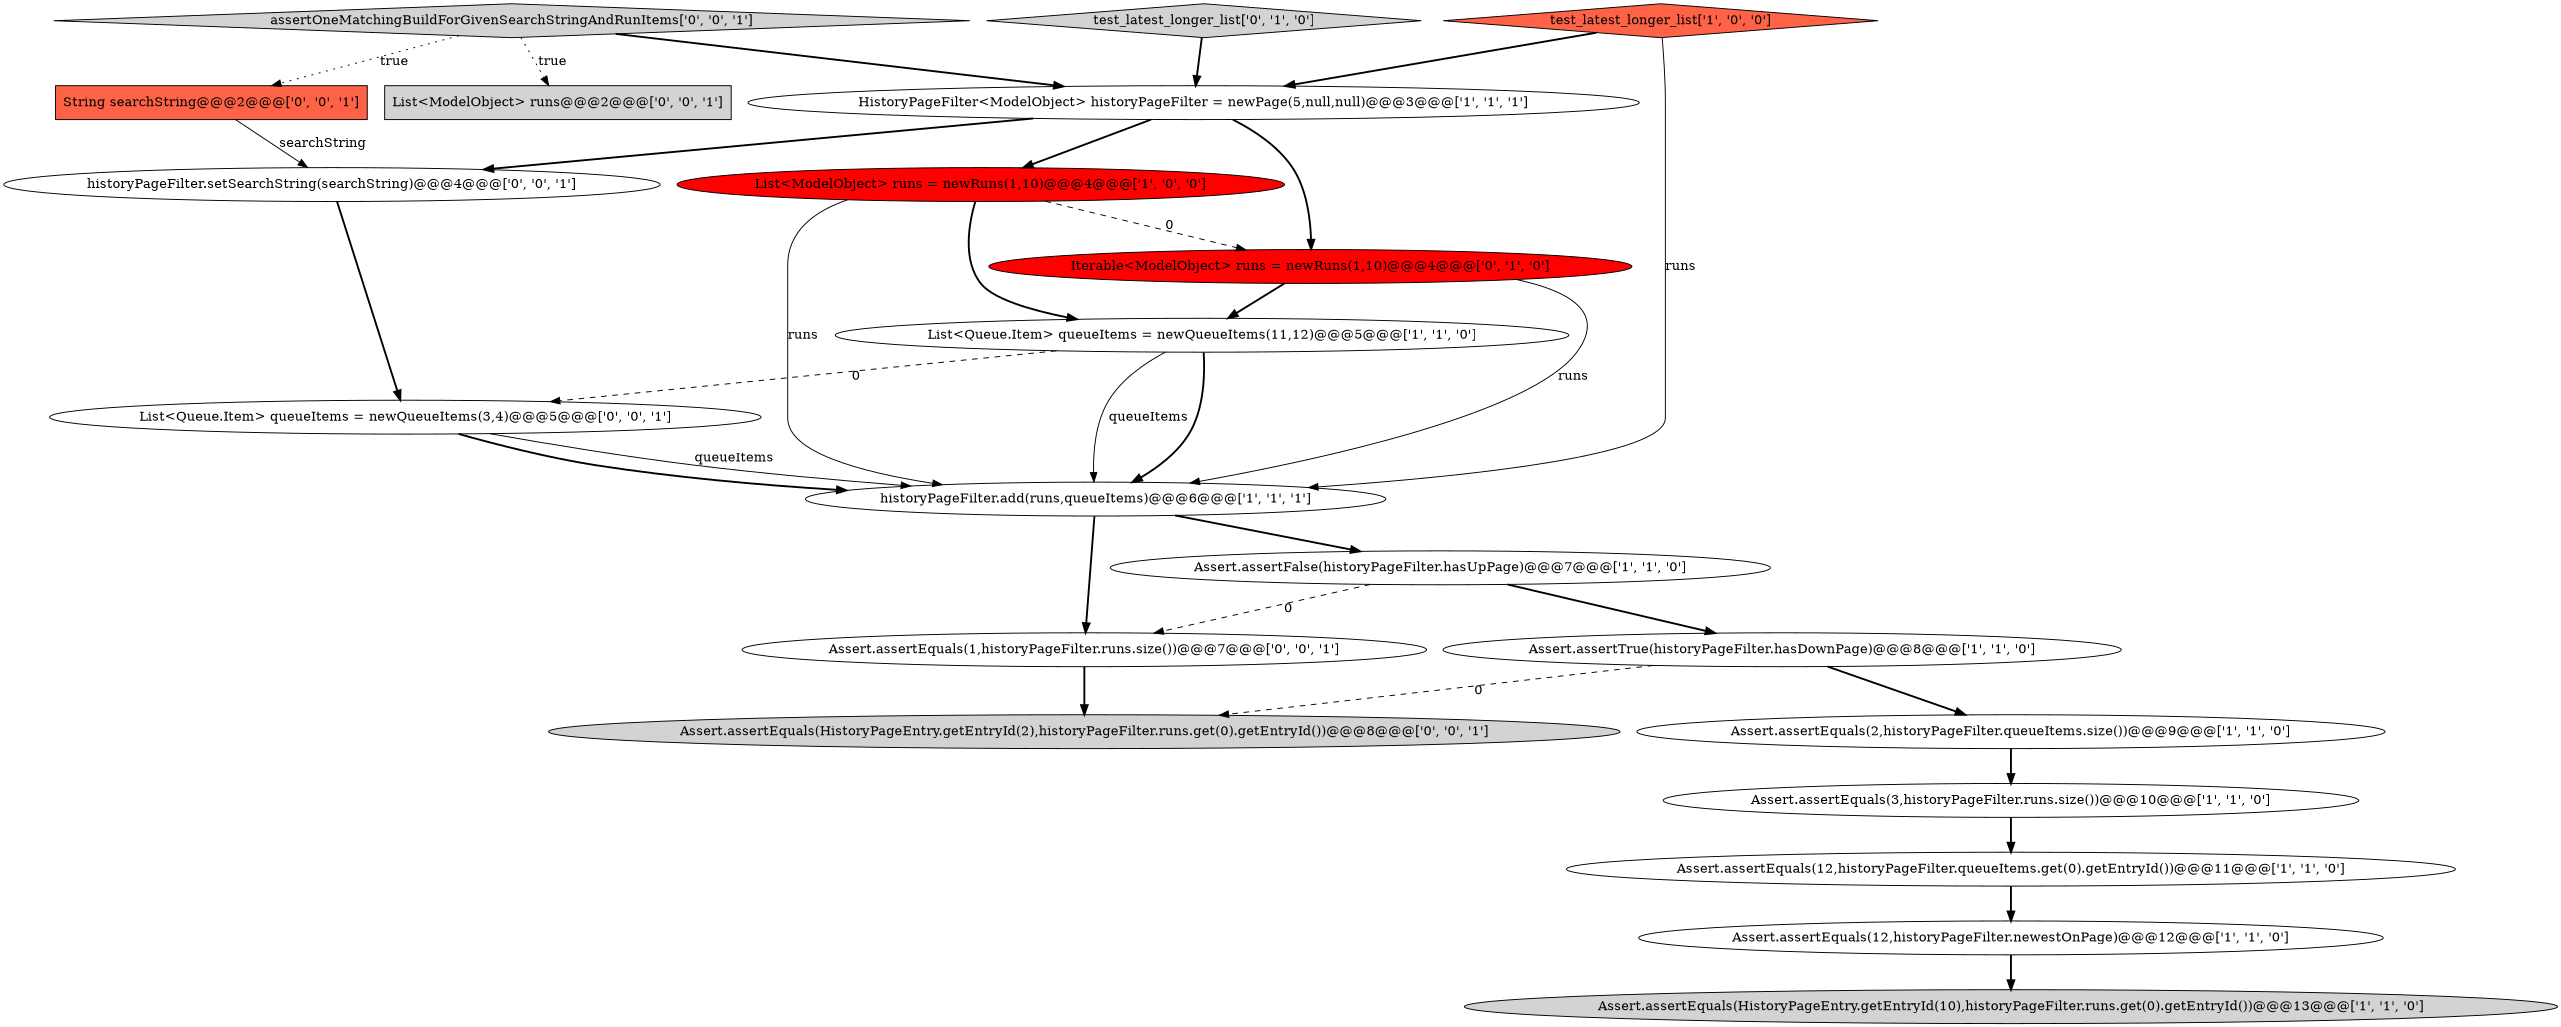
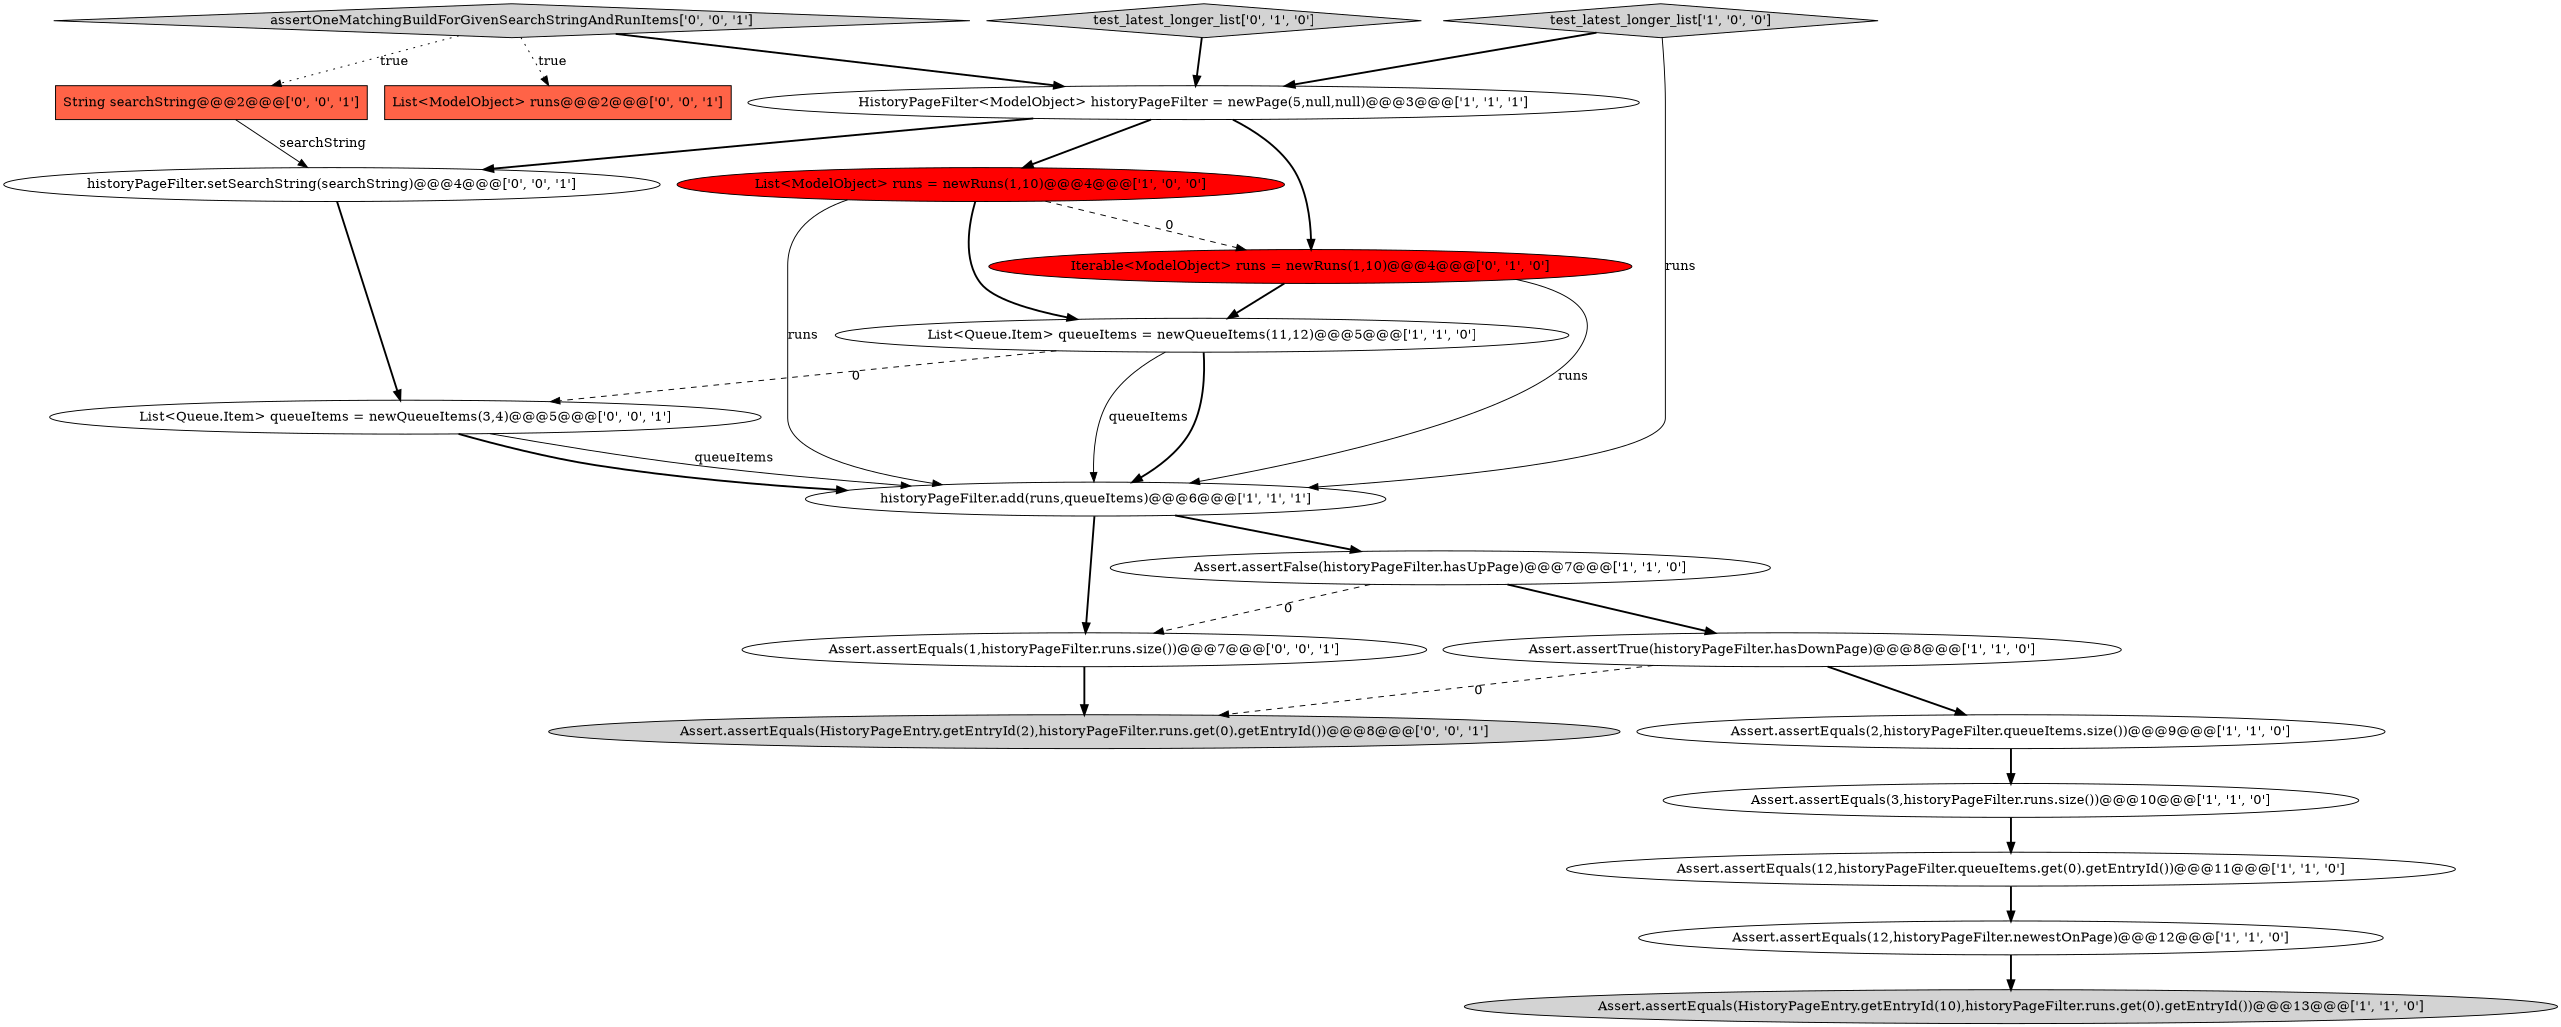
node "test_latest_longer_list['1', '0', '0']": fillcolor tomato -> lightgray
node "List<ModelObject> runs@@@2@@@['0', '0', '1']": fillcolor lightgray -> tomato
